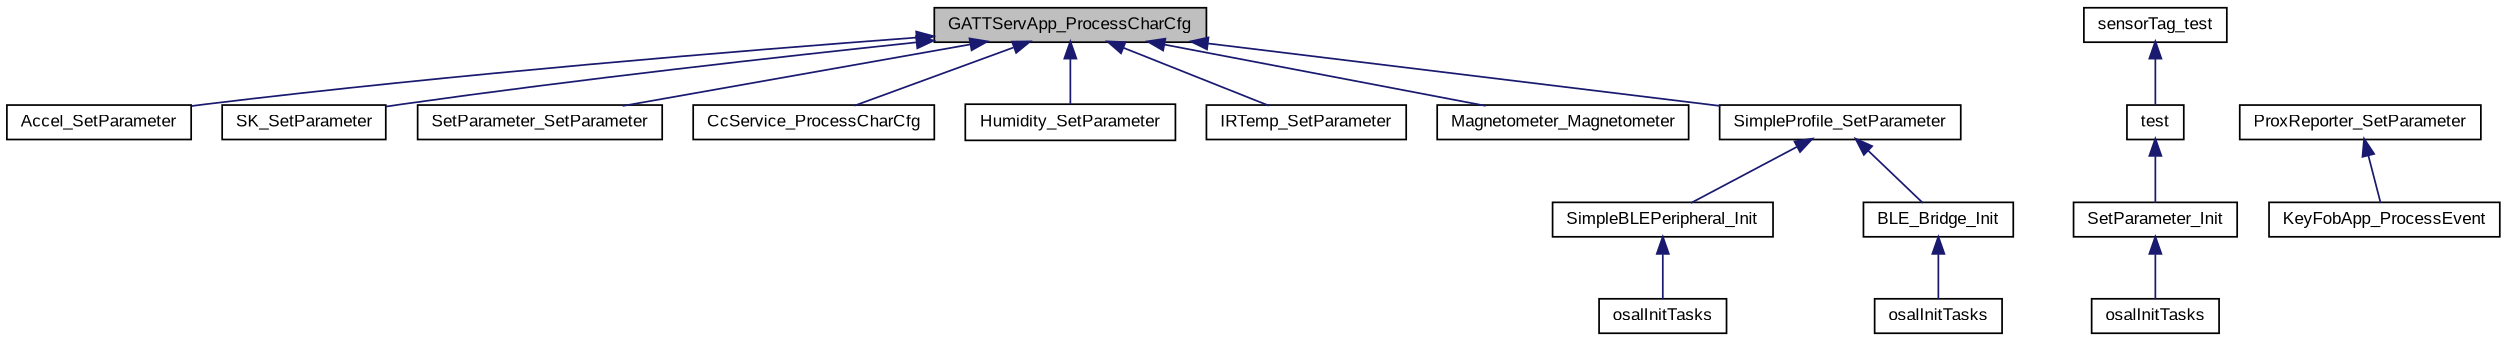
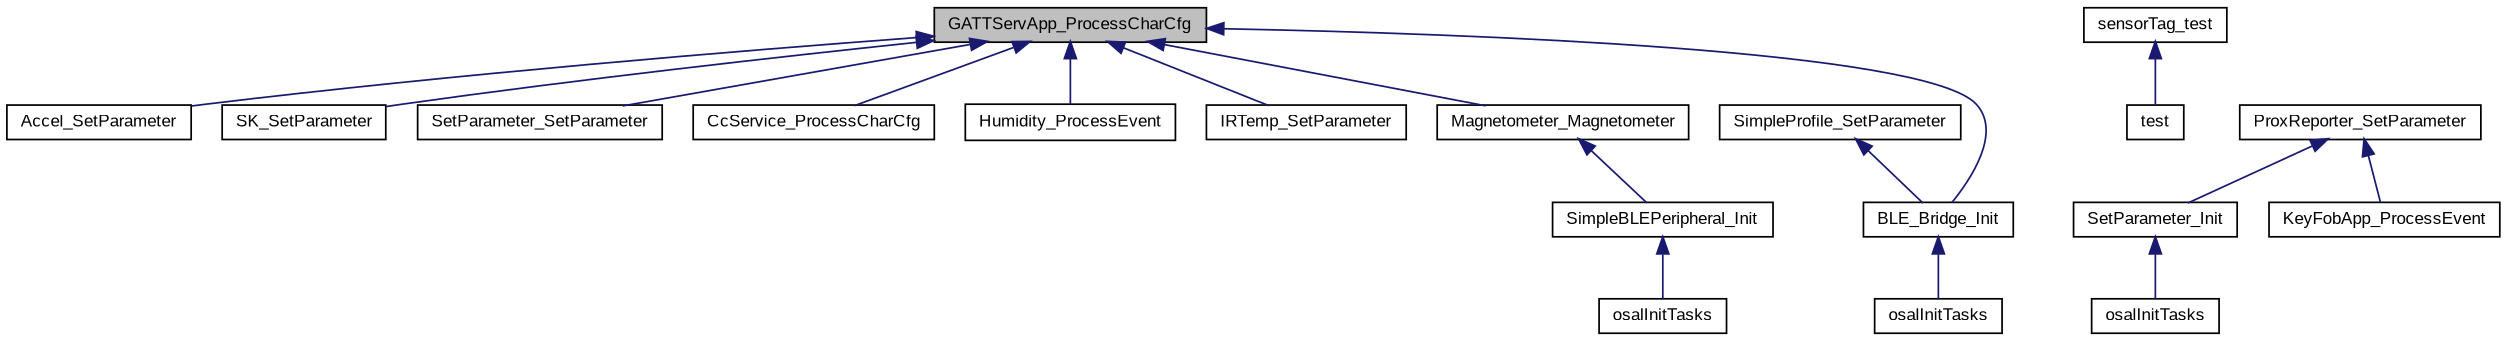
edge "SimpleProfile_SetParameter" -> "GATTServApp_ProcessCharCfg": now "BLE_Bridge_Init" -> "GATTServApp_ProcessCharCfg"
node "Humidity_SetParameter": label "Humidity_SetParameter" -> "Humidity_ProcessEvent"
edge "SimpleBLEPeripheral_Init" -> "SimpleProfile_SetParameter": now "SimpleBLEPeripheral_Init" -> "Magnetometer_Magnetometer"
edge "SetParameter_Init" -> "test": now "SetParameter_Init" -> "ProxReporter_SetParameter"
